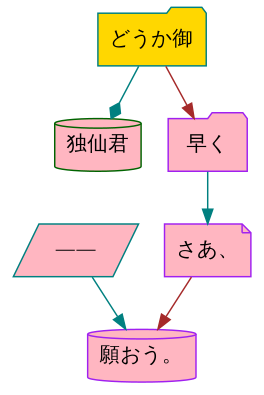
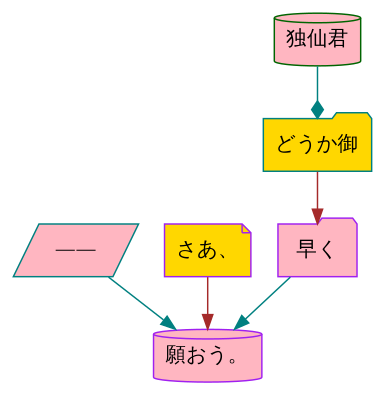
edge "どうか御" -> "独仙君": reversed
edge "早く" -> "さあ、": now "早く" -> "願おう。"
node "さあ、": fillcolor lightpink -> gold
